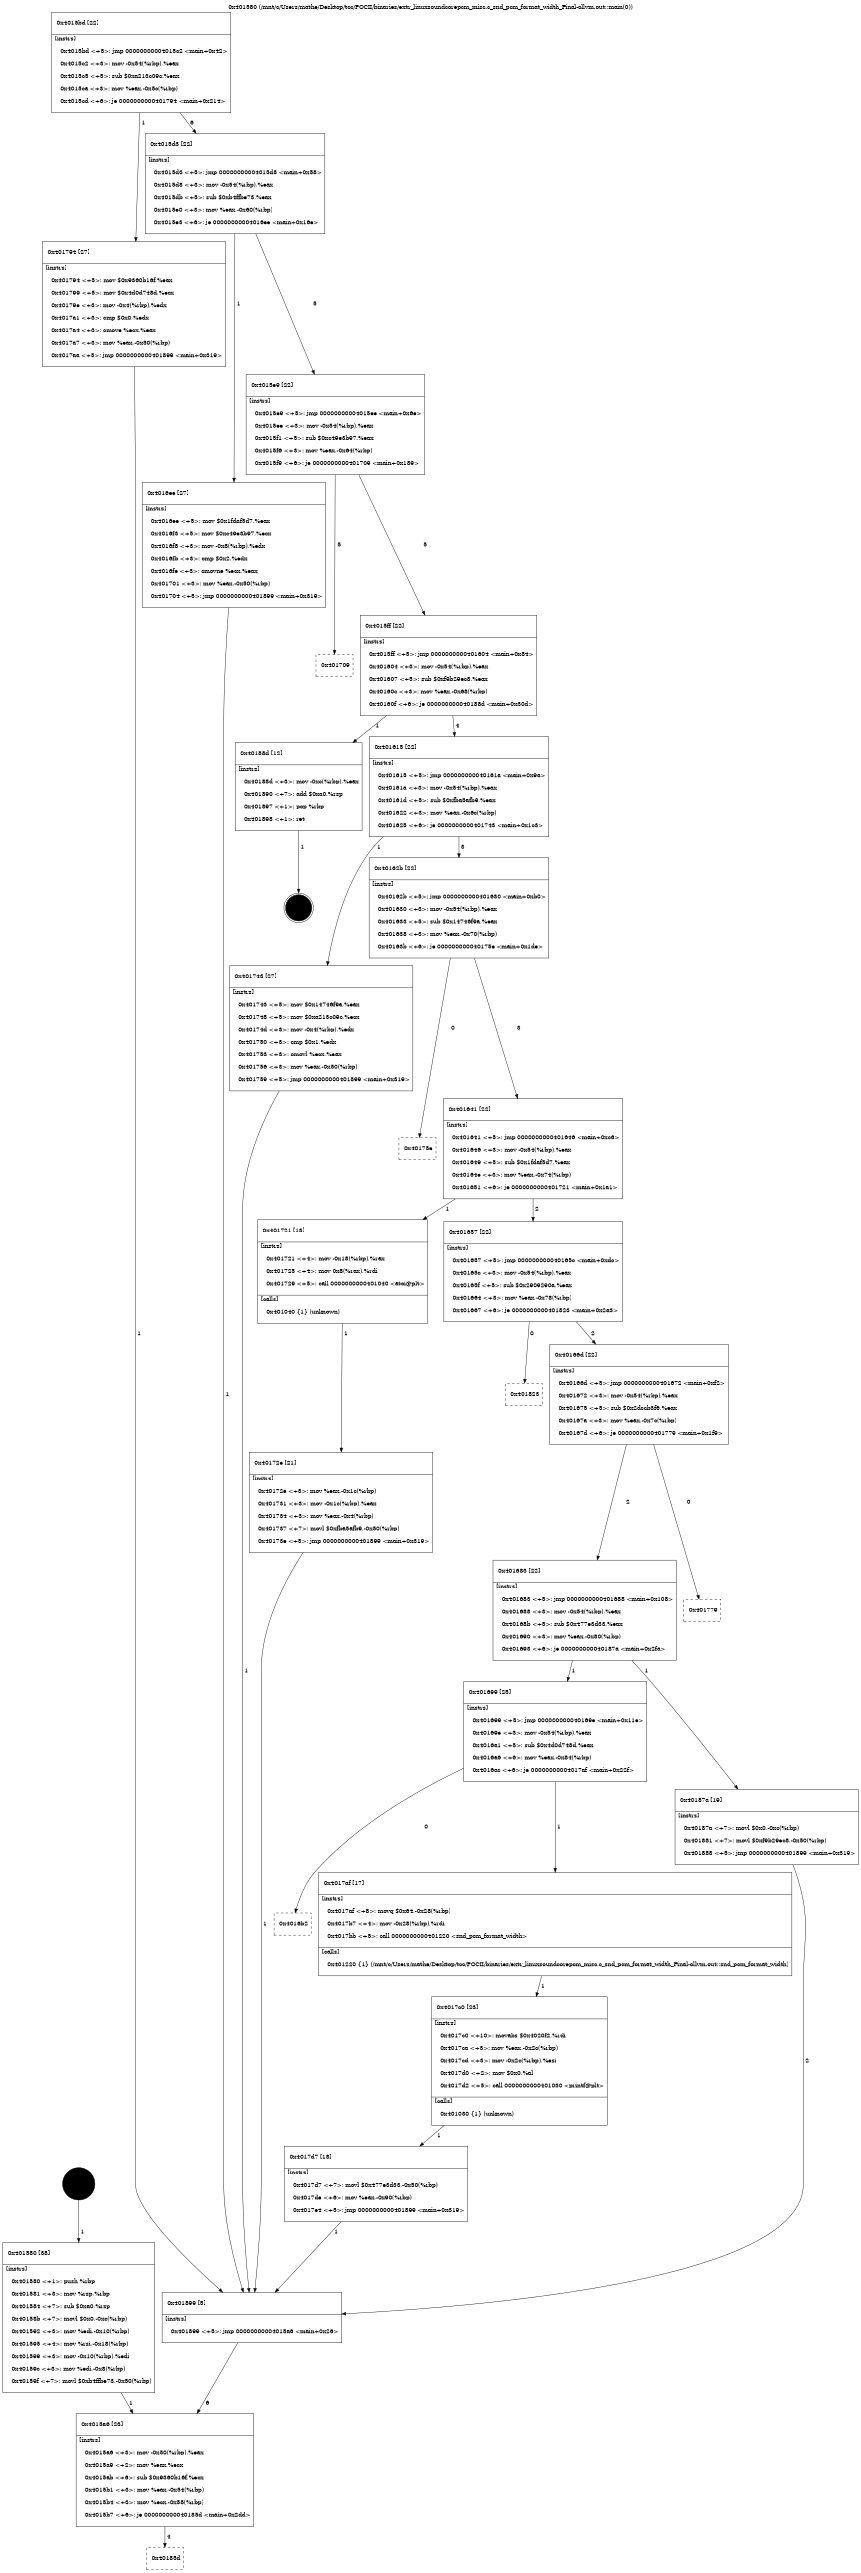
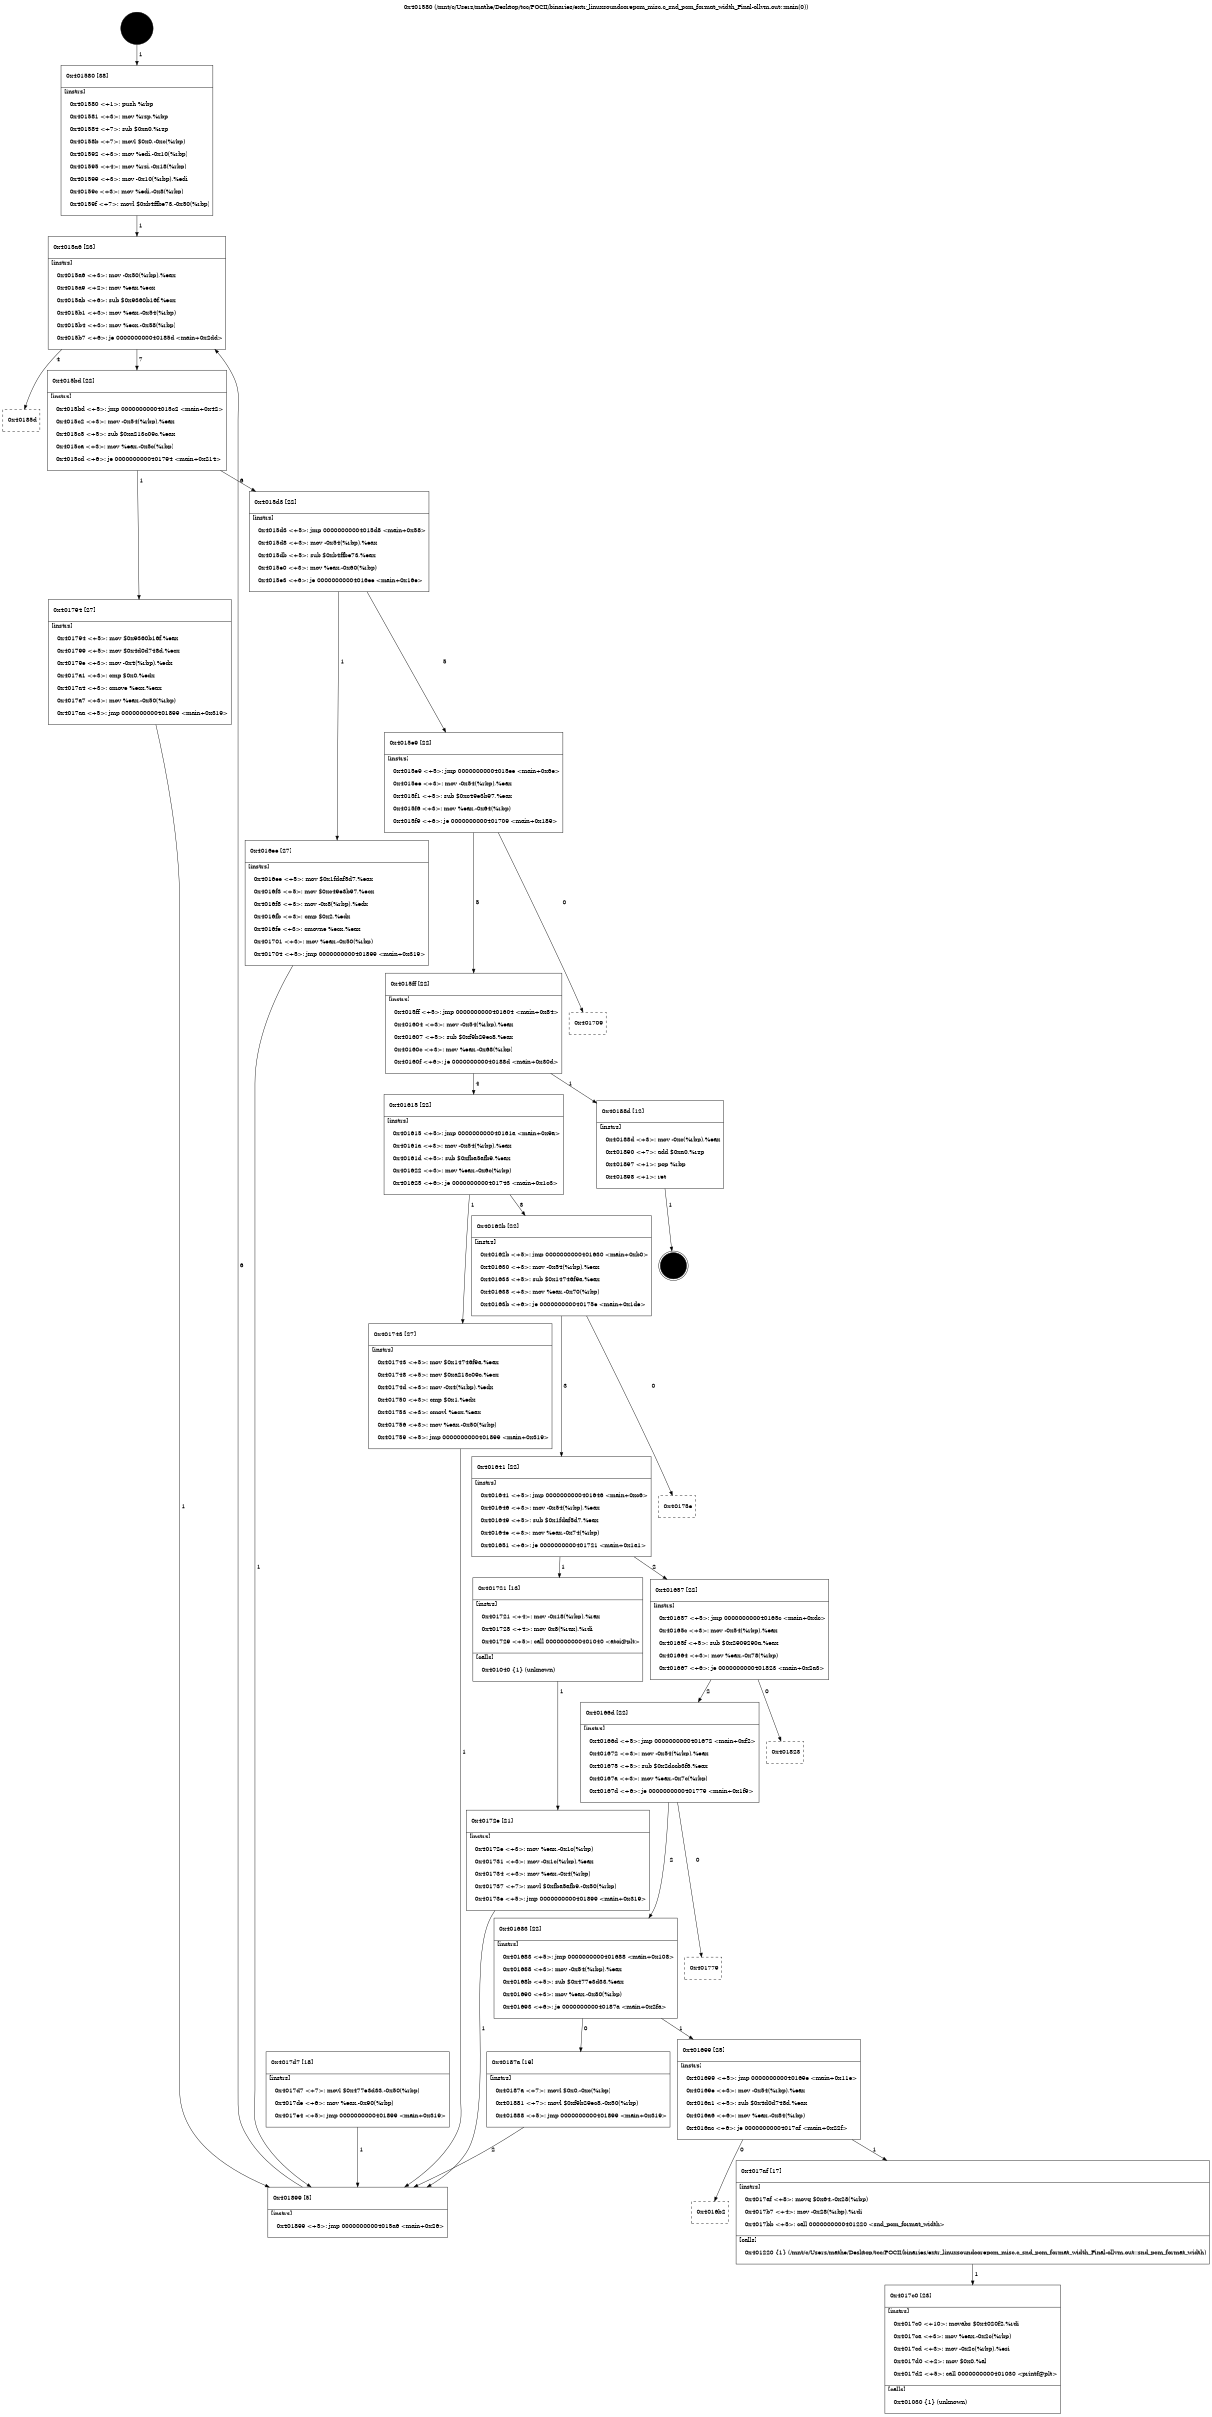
edge "0x4015a6 [23]" -> "0x4015bd [22]": added, label "7"
edge "0x4015e9 [22]" -> "0x401709": label " 5" -> " 0"
edge "0x401683 [22]" -> "0x40187a [19]": label " 1" -> " 0"
edge "0x4017c0 [23]" -> "0x4017d7 [18]": removed, label "1"
